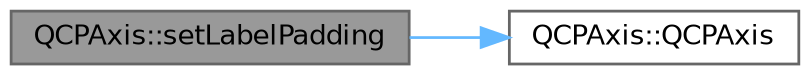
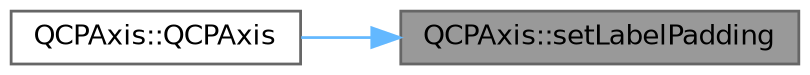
edge "QCPAxis::setLabelPadding" -> "QCPAxis::QCPAxis": reversed
